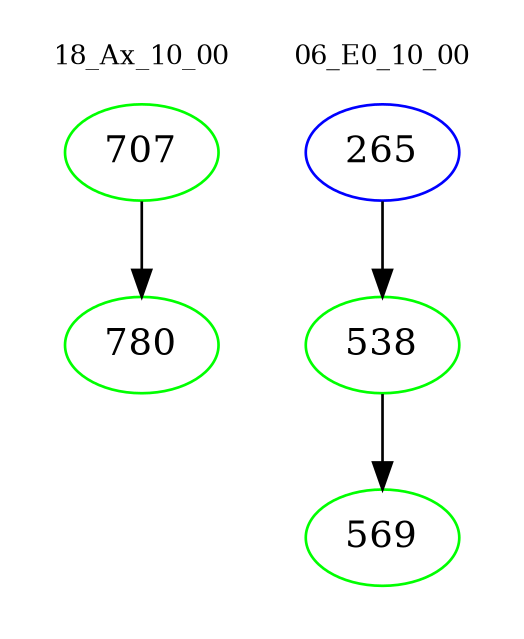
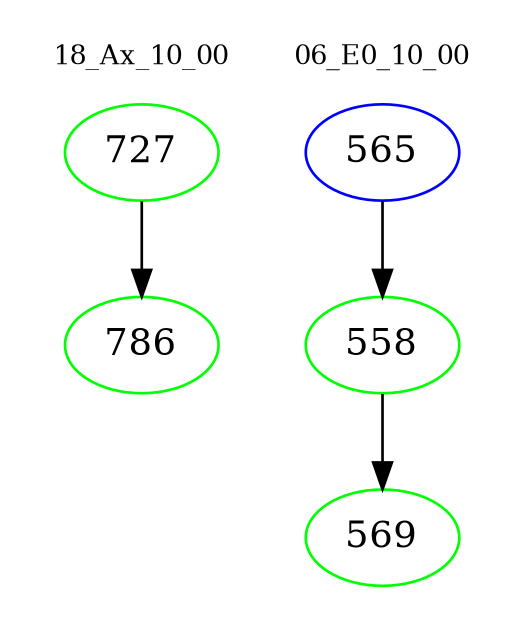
node "707": label "707" -> "727"
node "265": label "265" -> "565"
node "780": label "780" -> "786"
node "538": label "538" -> "558"
